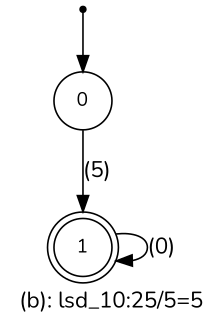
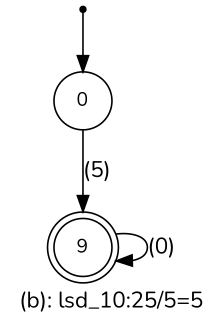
node "1": label "1" -> "9"
